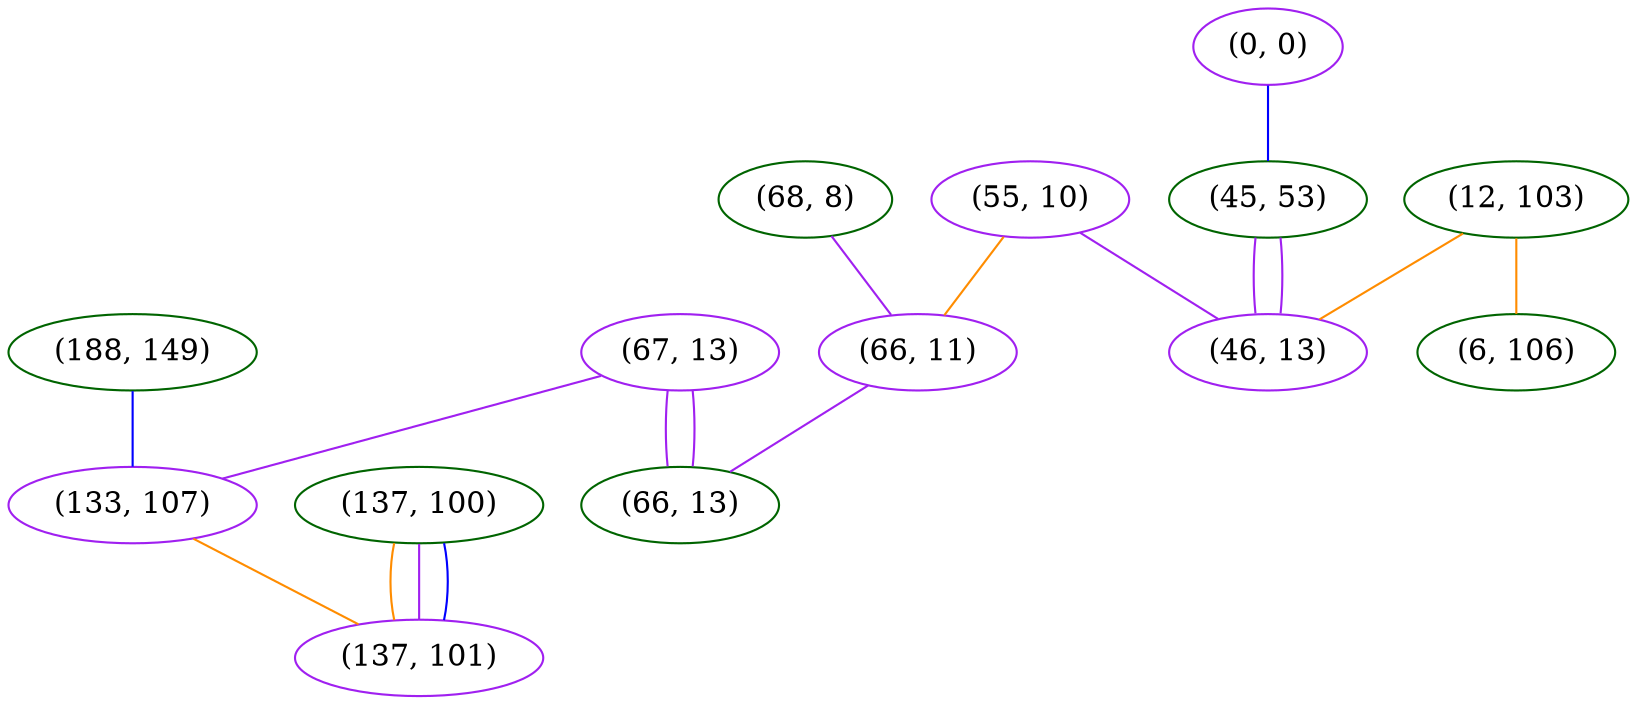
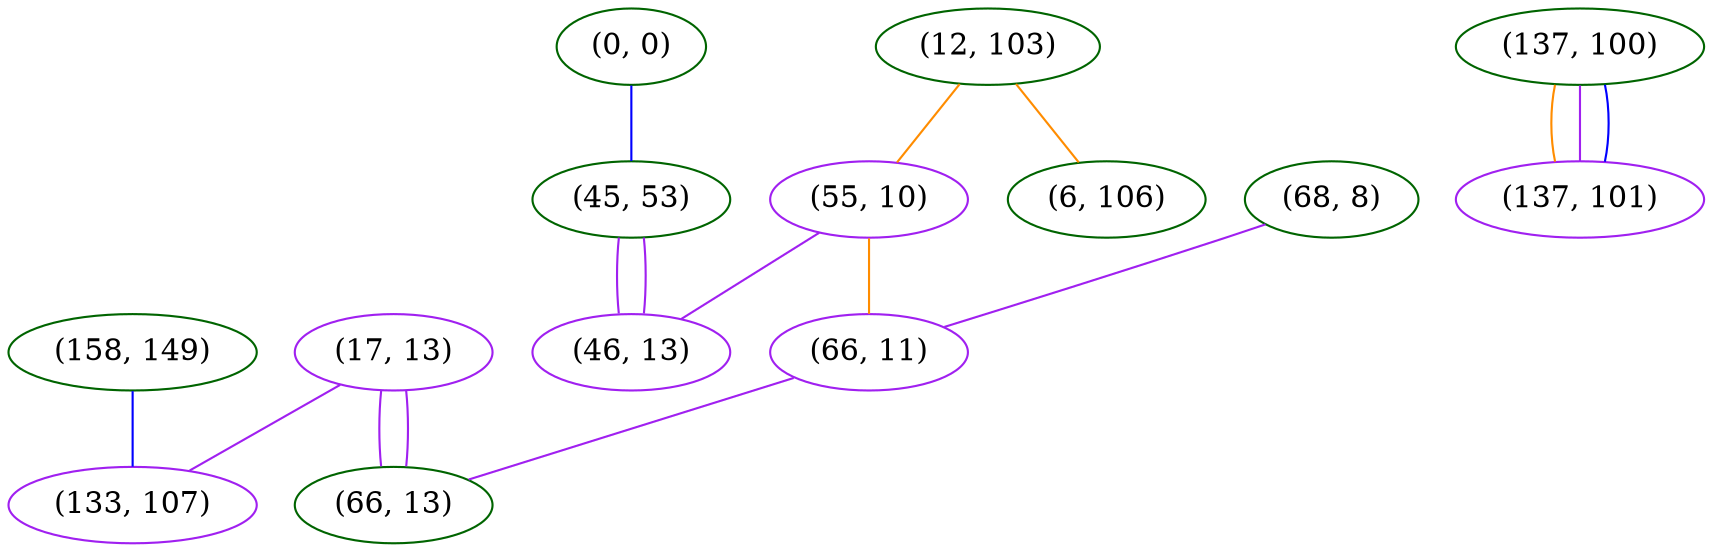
node "(0, 0)": color purple -> darkgreen
edge "(12, 103)" -- "(46, 13)": now "(12, 103)" -- "(55, 10)"
node "(188, 149)": label "(188, 149)" -> "(158, 149)"
node "(67, 13)": label "(67, 13)" -> "(17, 13)"
edge "(133, 107)" -- "(137, 101)": removed
